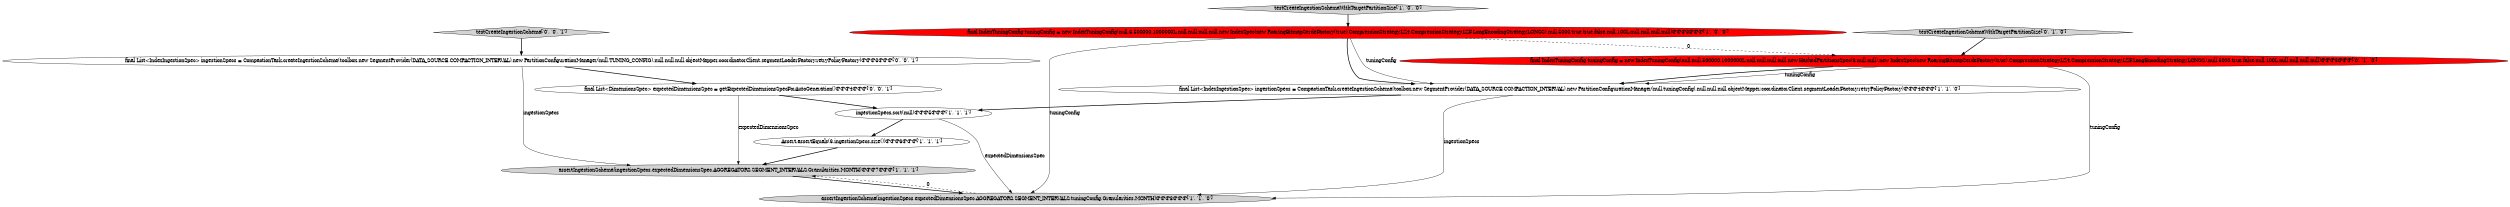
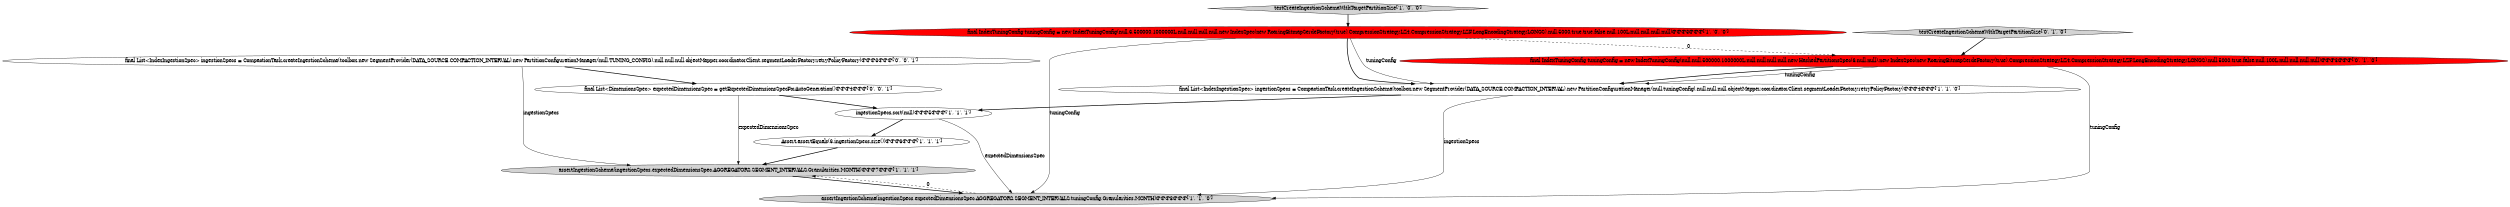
node "testCreateIngestionSchema['0', '0', '1']": removed
